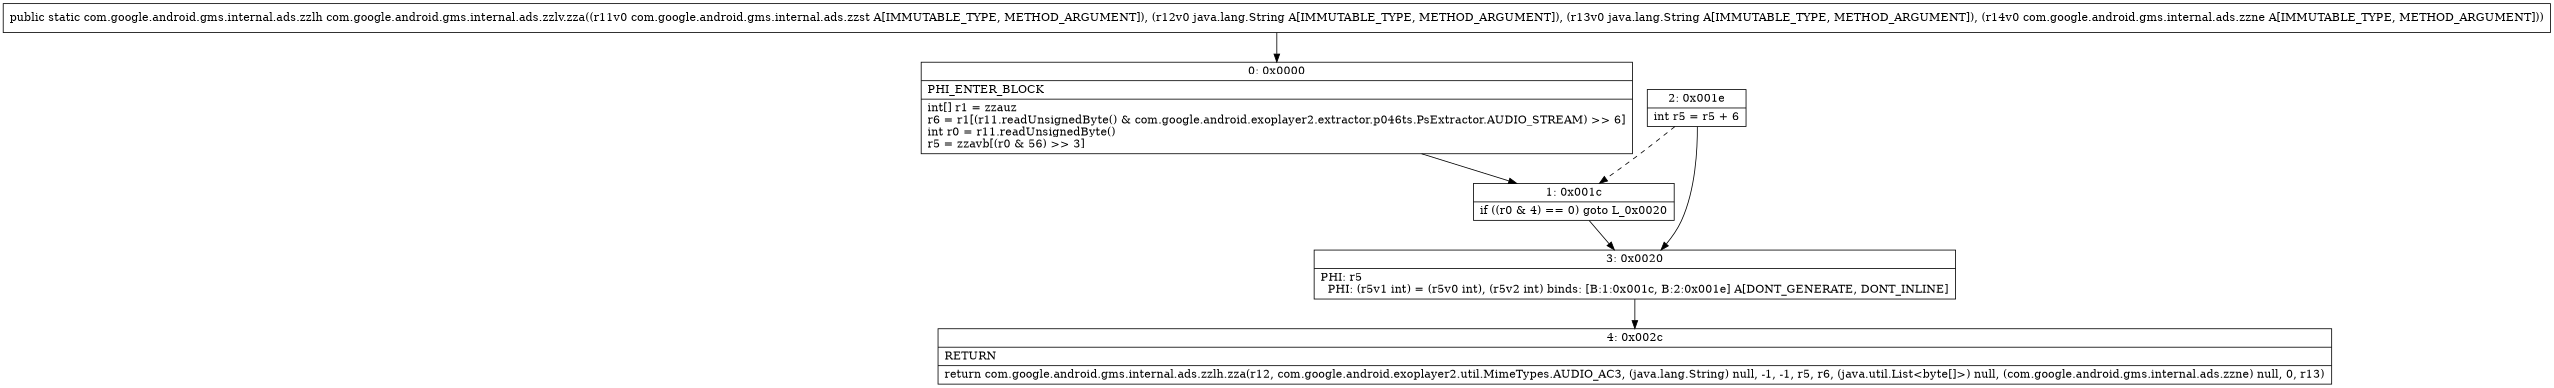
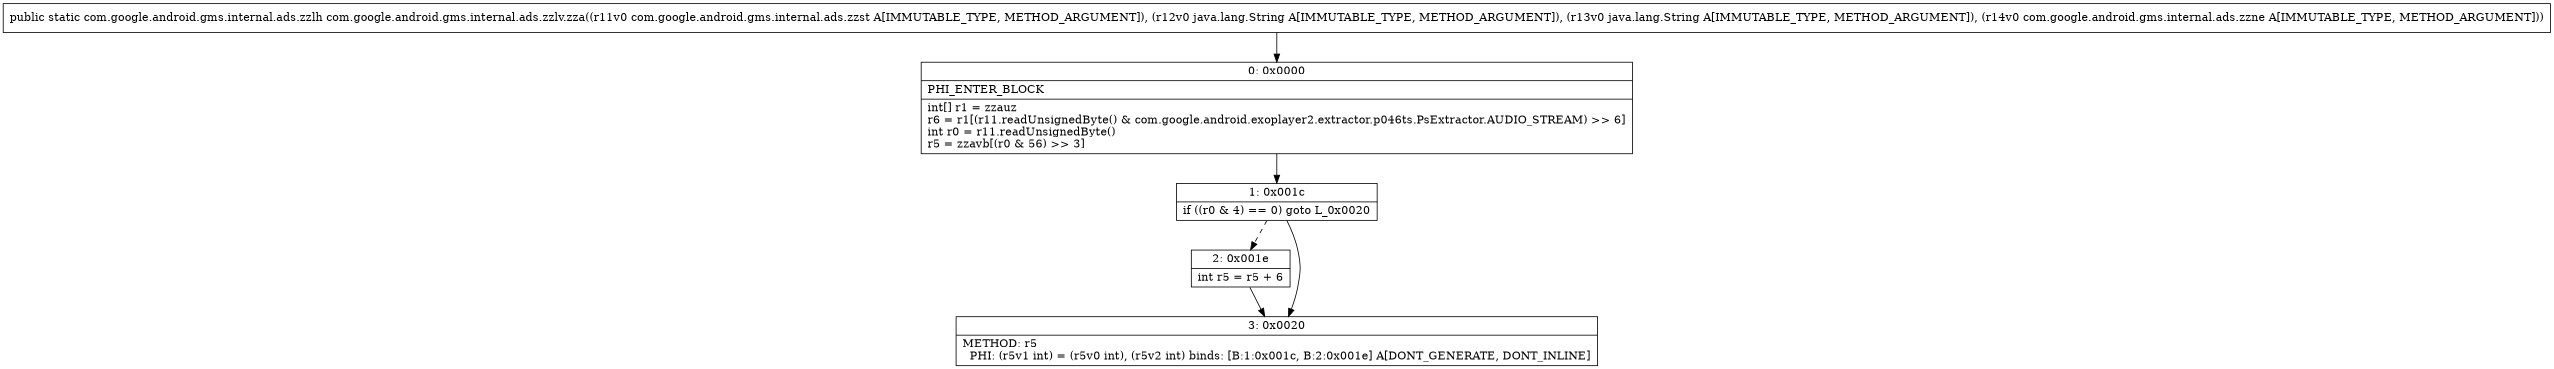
edge "2: 0x001e" -> "1: 0x001c": reversed
node "3: 0x0020": text "PHI: r5" -> "METHOD: r5"
node "4: 0x002c": removed
